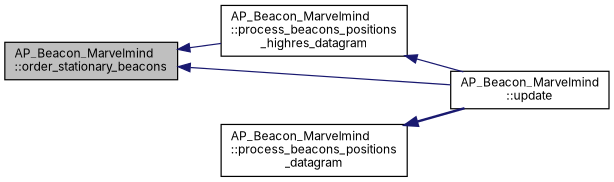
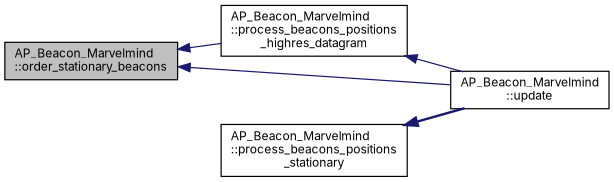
node "AP_Beacon_Marvelmind ::process_beacons_positions _datagram": label "AP_Beacon_Marvelmind ::process_beacons_positions _datagram" -> "AP_Beacon_Marvelmind ::process_beacons_positions _stationary"
